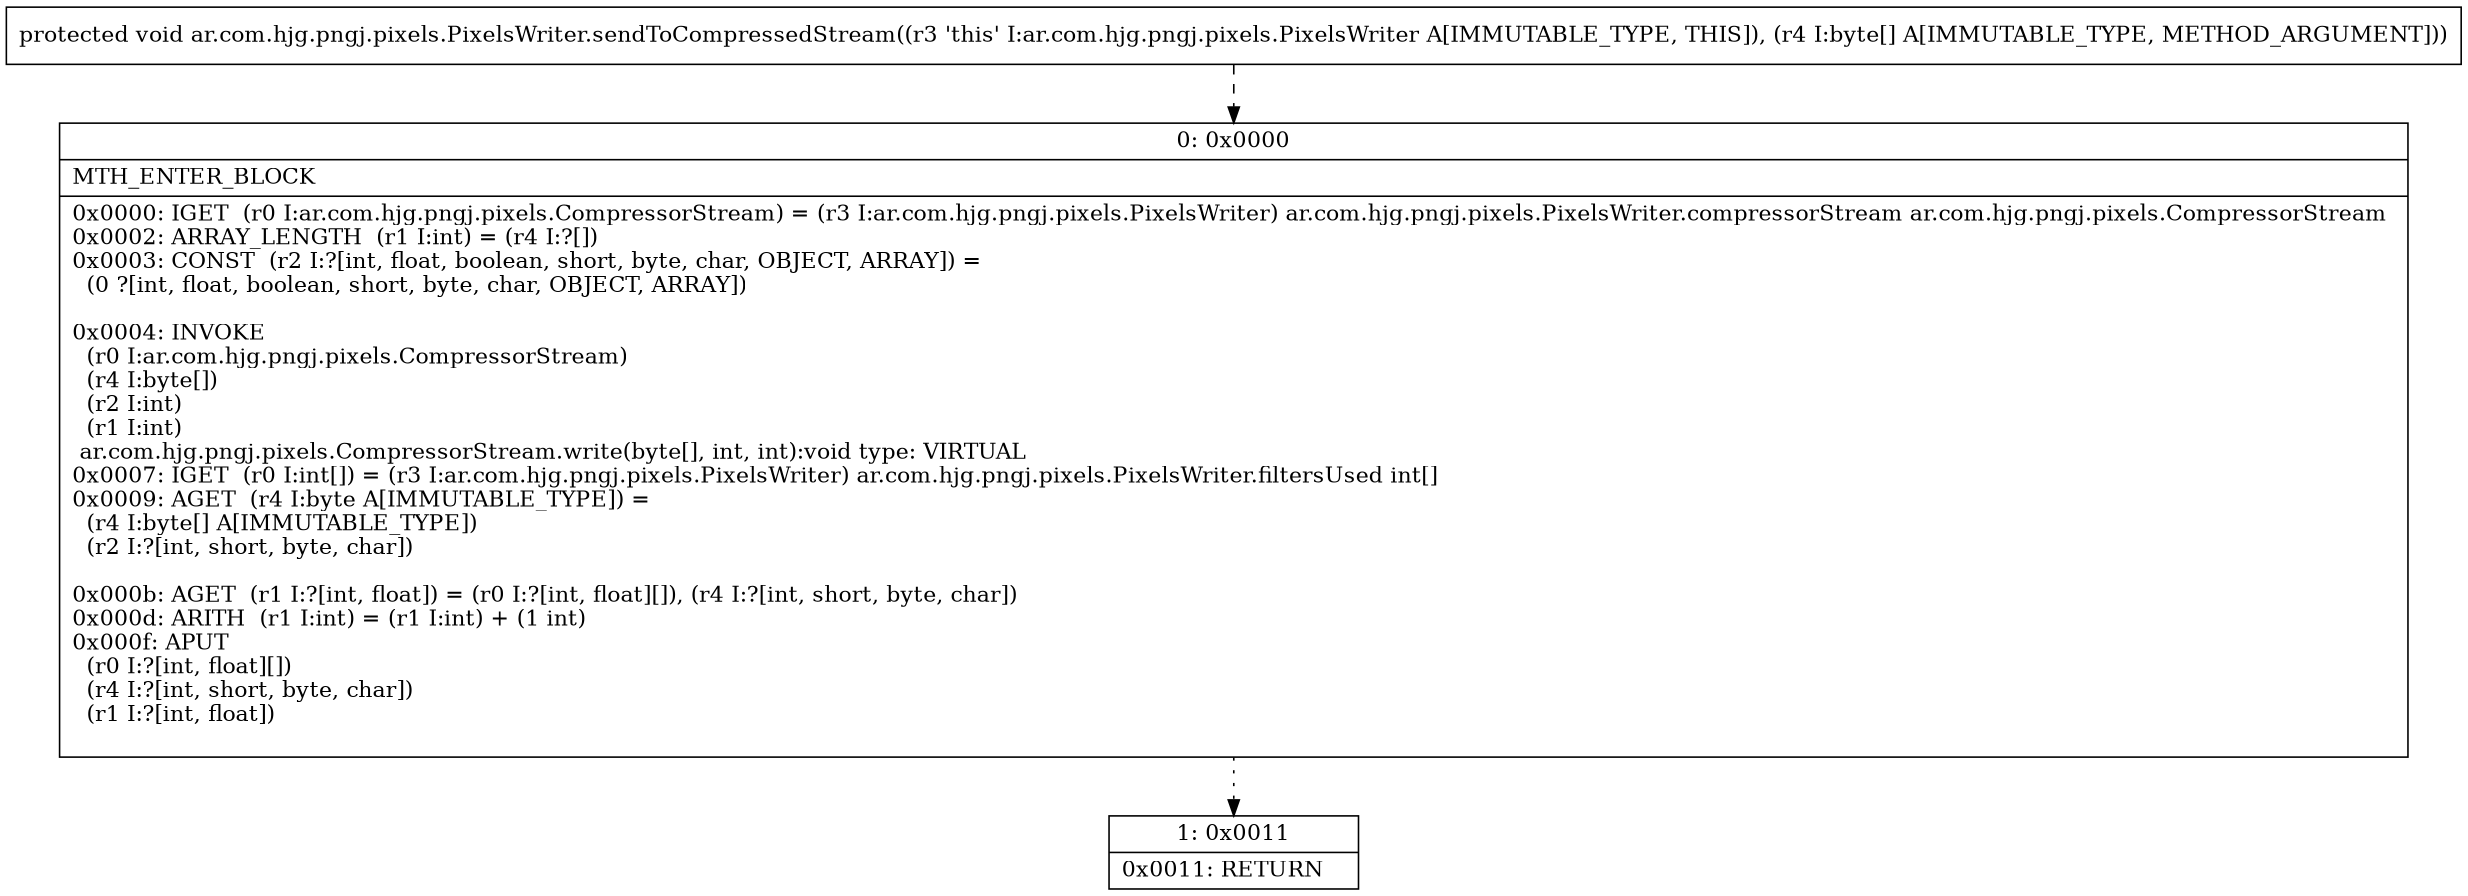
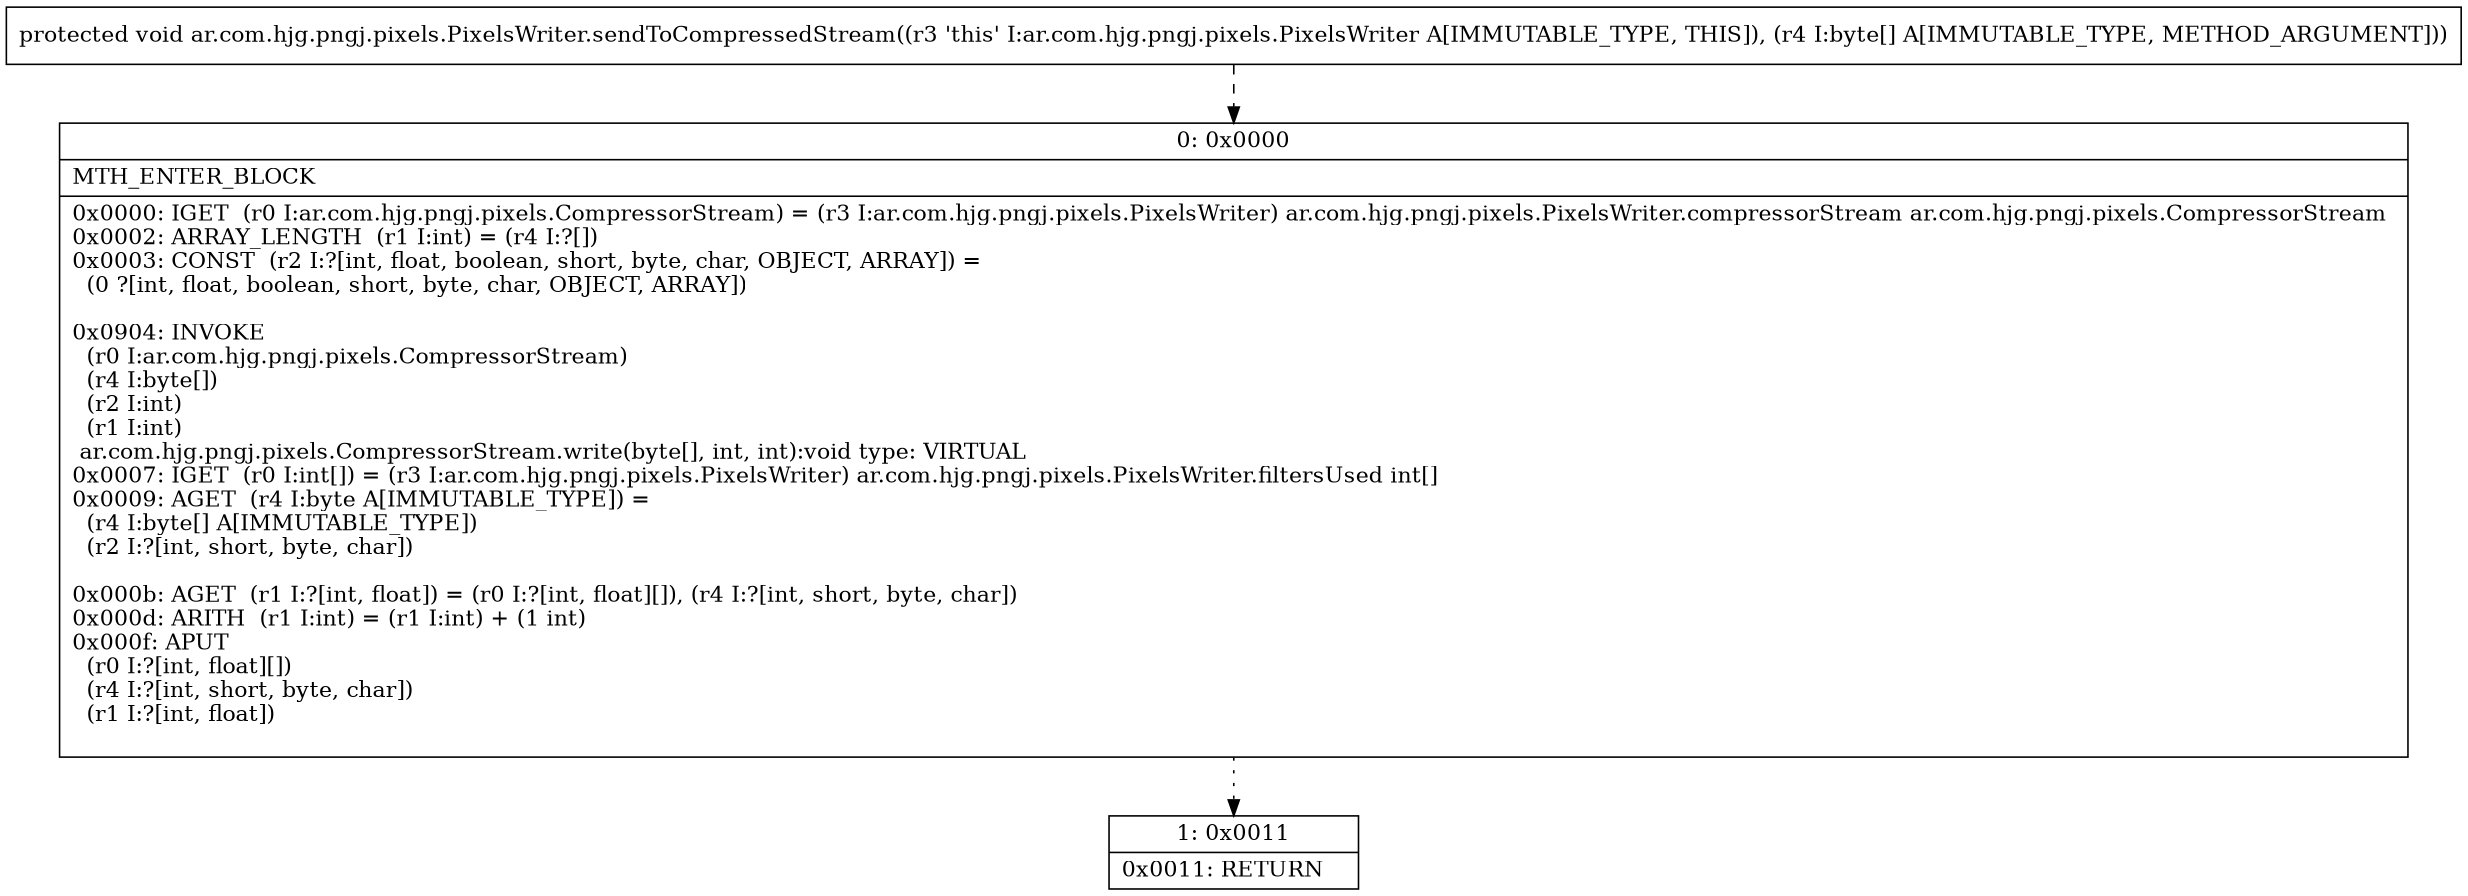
node "0: 0x0000": text "0x0004: INVOKE" -> "0x0904: INVOKE"
